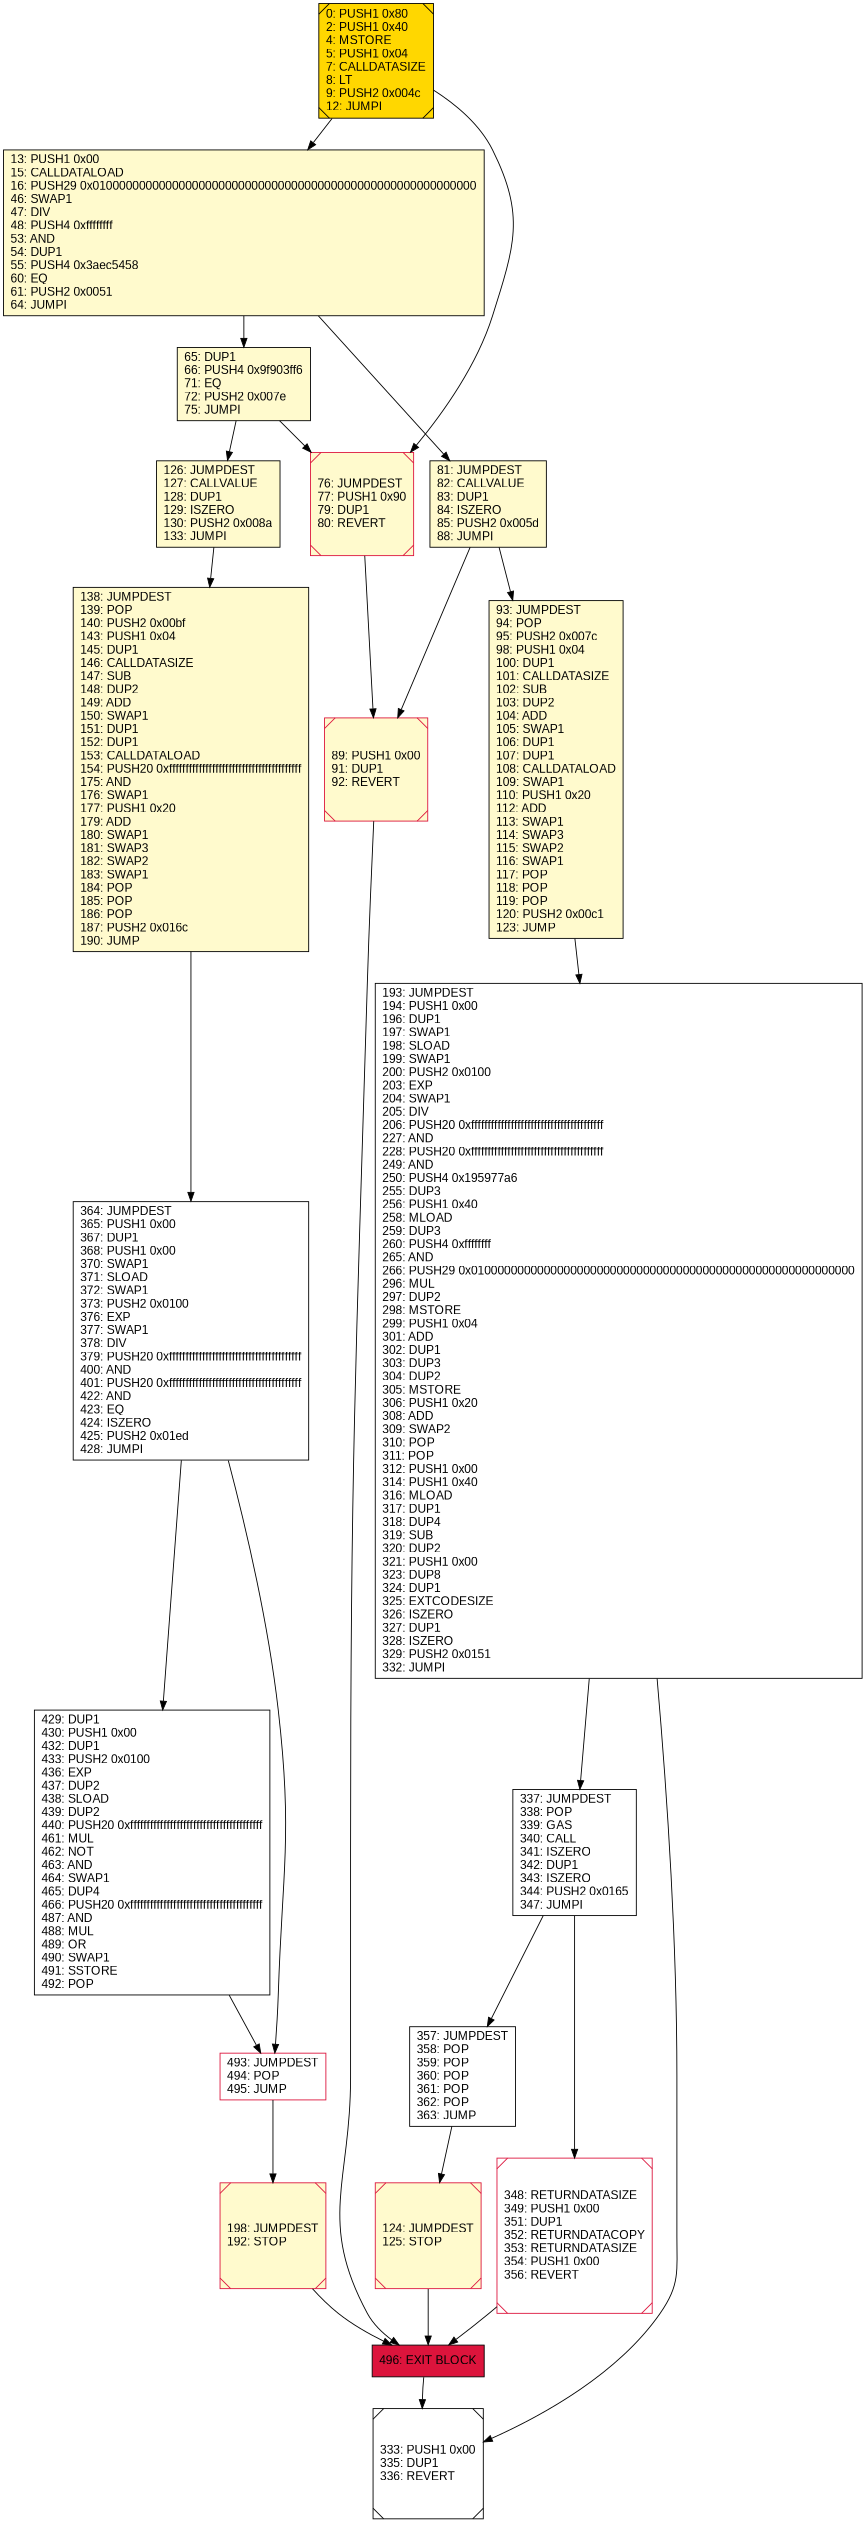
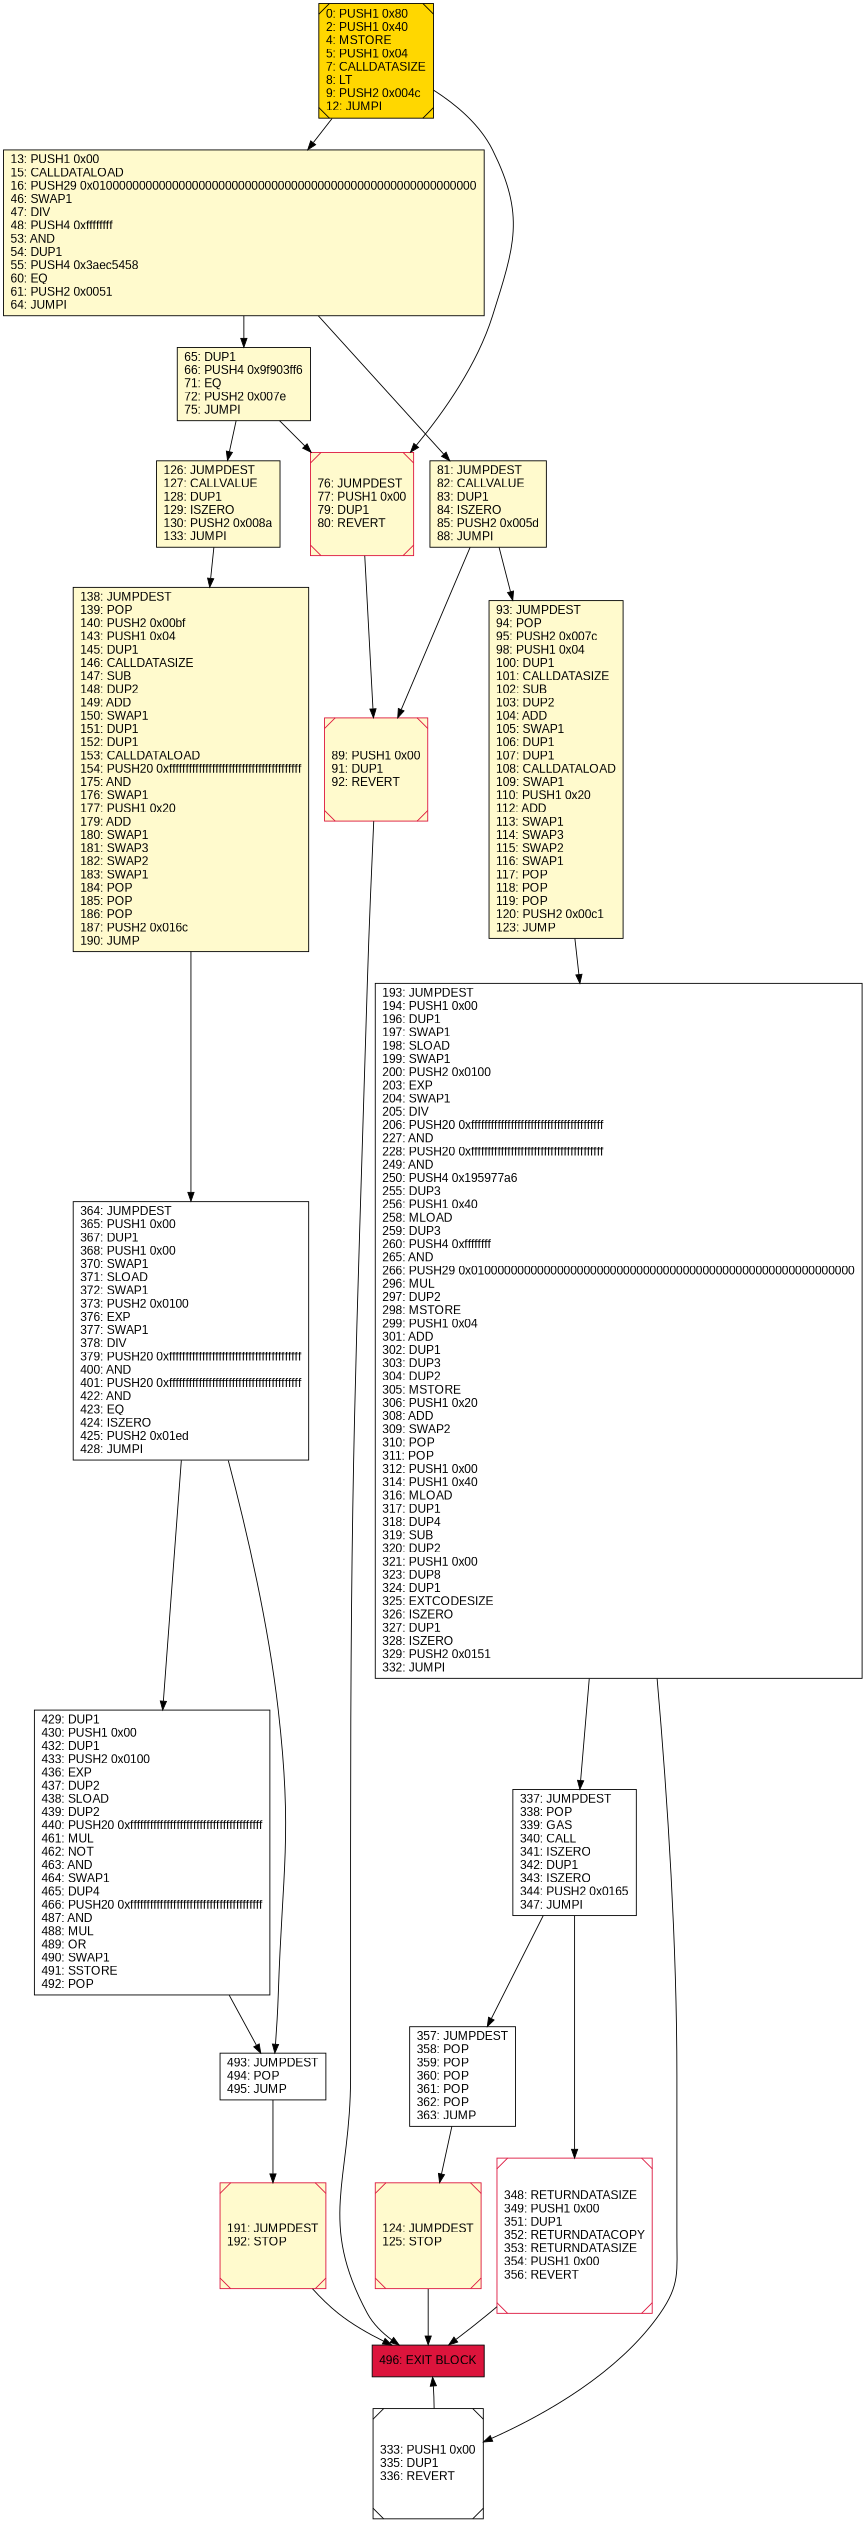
node "76: JUMPDEST 77: PUSH1 0x90 79: DUP1 80: REVERT": label "76: JUMPDEST 77: PUSH1 0x90 79: DUP1 80: REVERT" -> "76: JUMPDEST 77: PUSH1 0x00 79: DUP1 80: REVERT"
node "493: JUMPDEST 494: POP 495: JUMP": color crimson -> black
node "198: JUMPDEST 192: STOP": label "198: JUMPDEST 192: STOP" -> "191: JUMPDEST 192: STOP"
edge "496: EXIT BLOCK" -> "333: PUSH1 0x00 335: DUP1 336: REVERT": reversed
